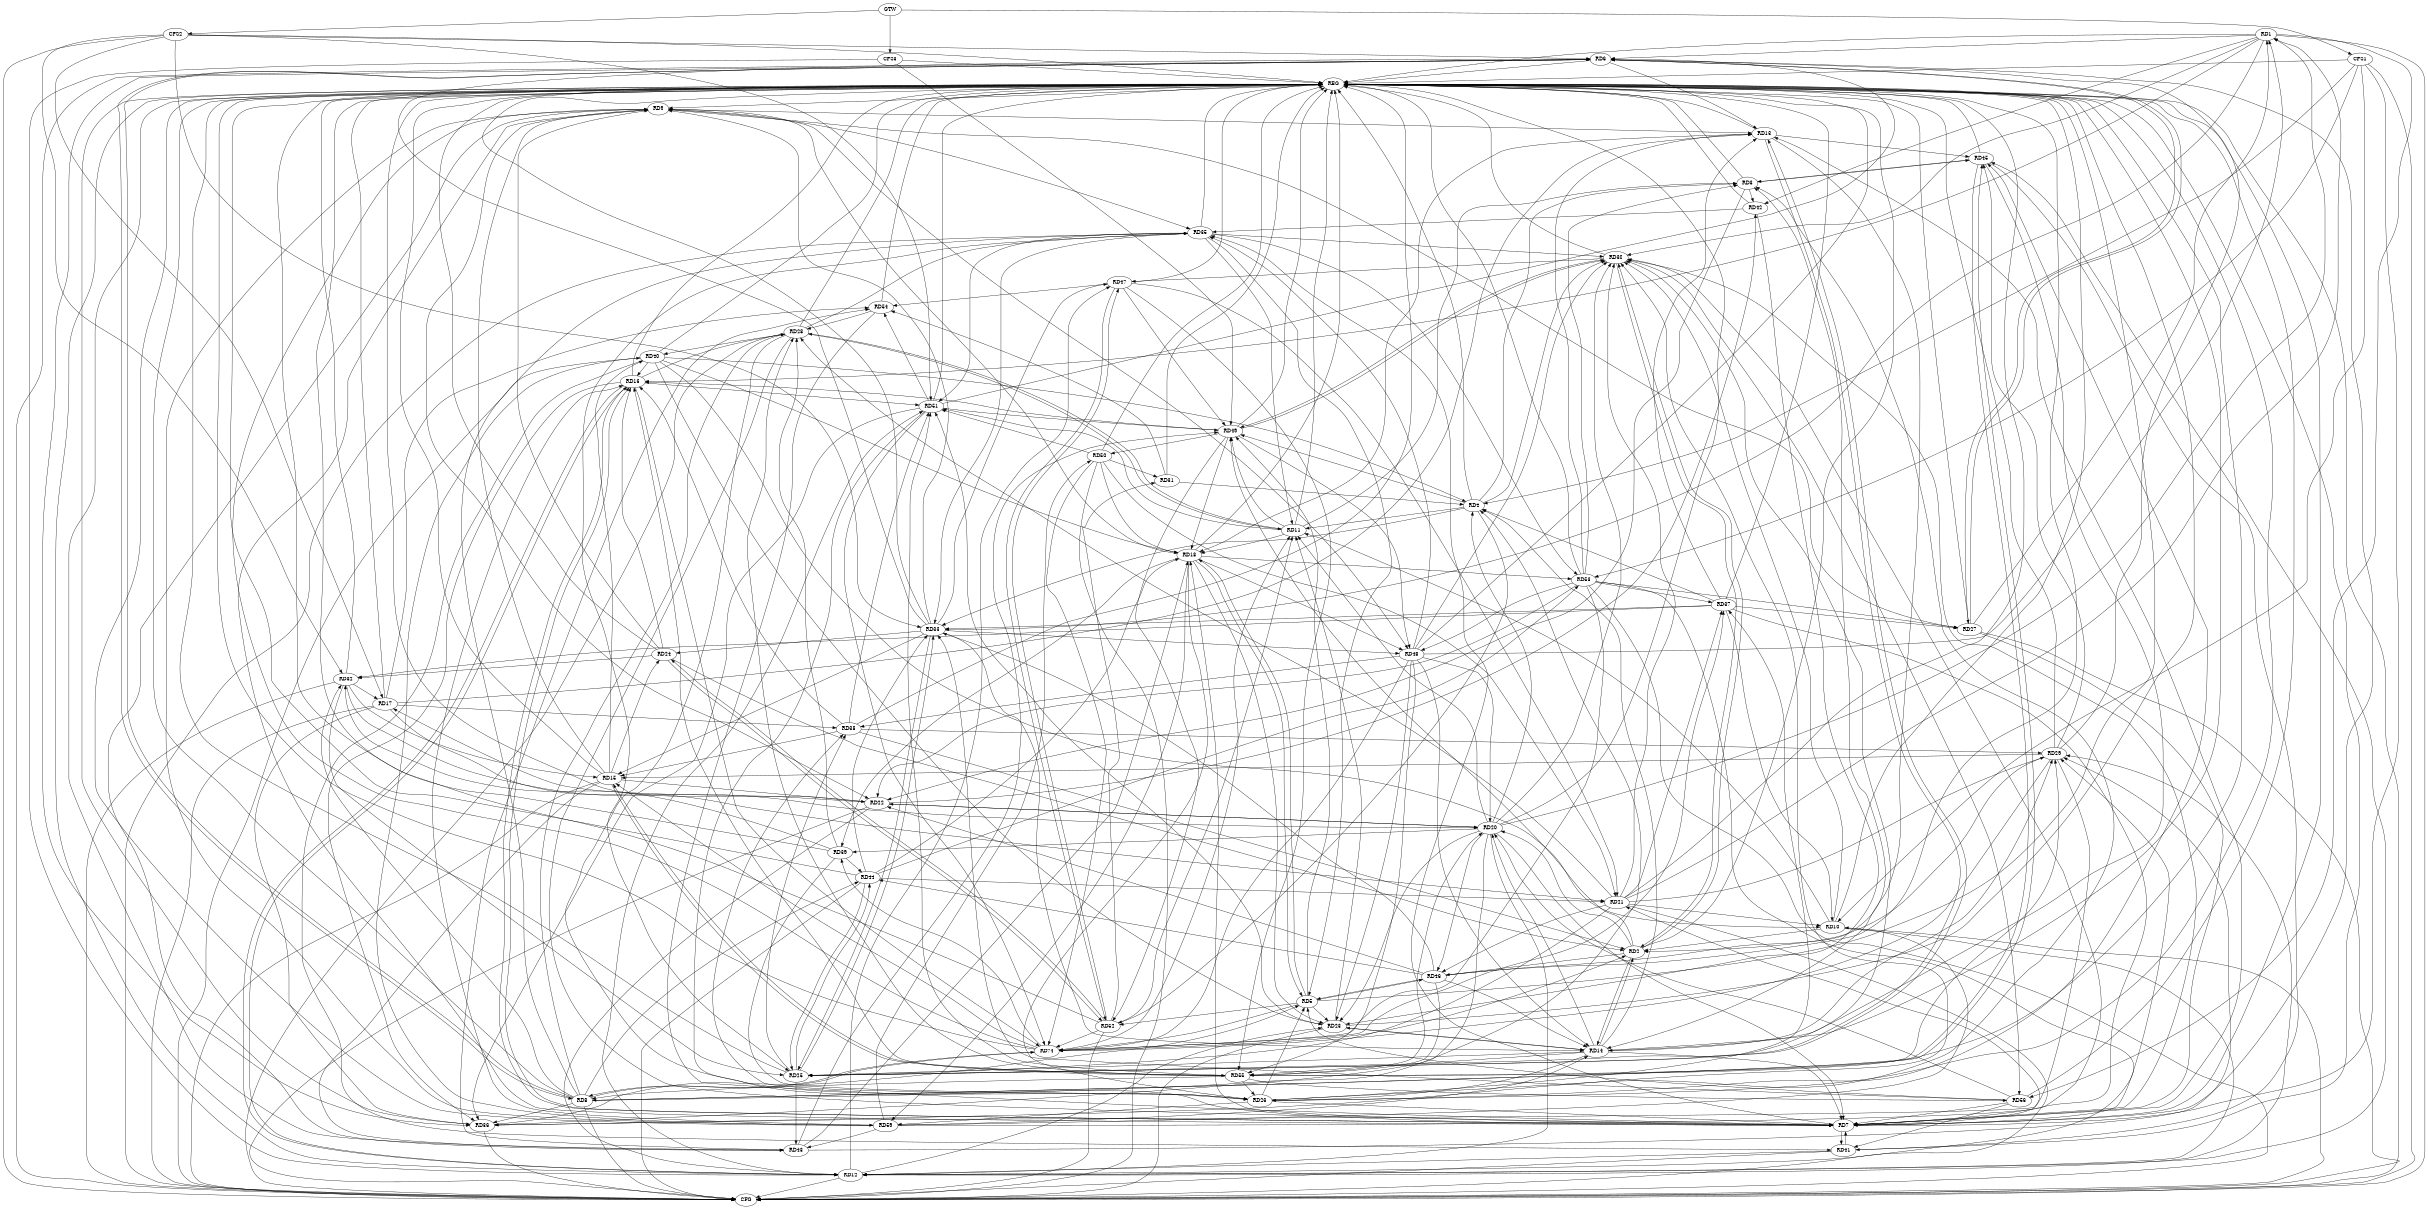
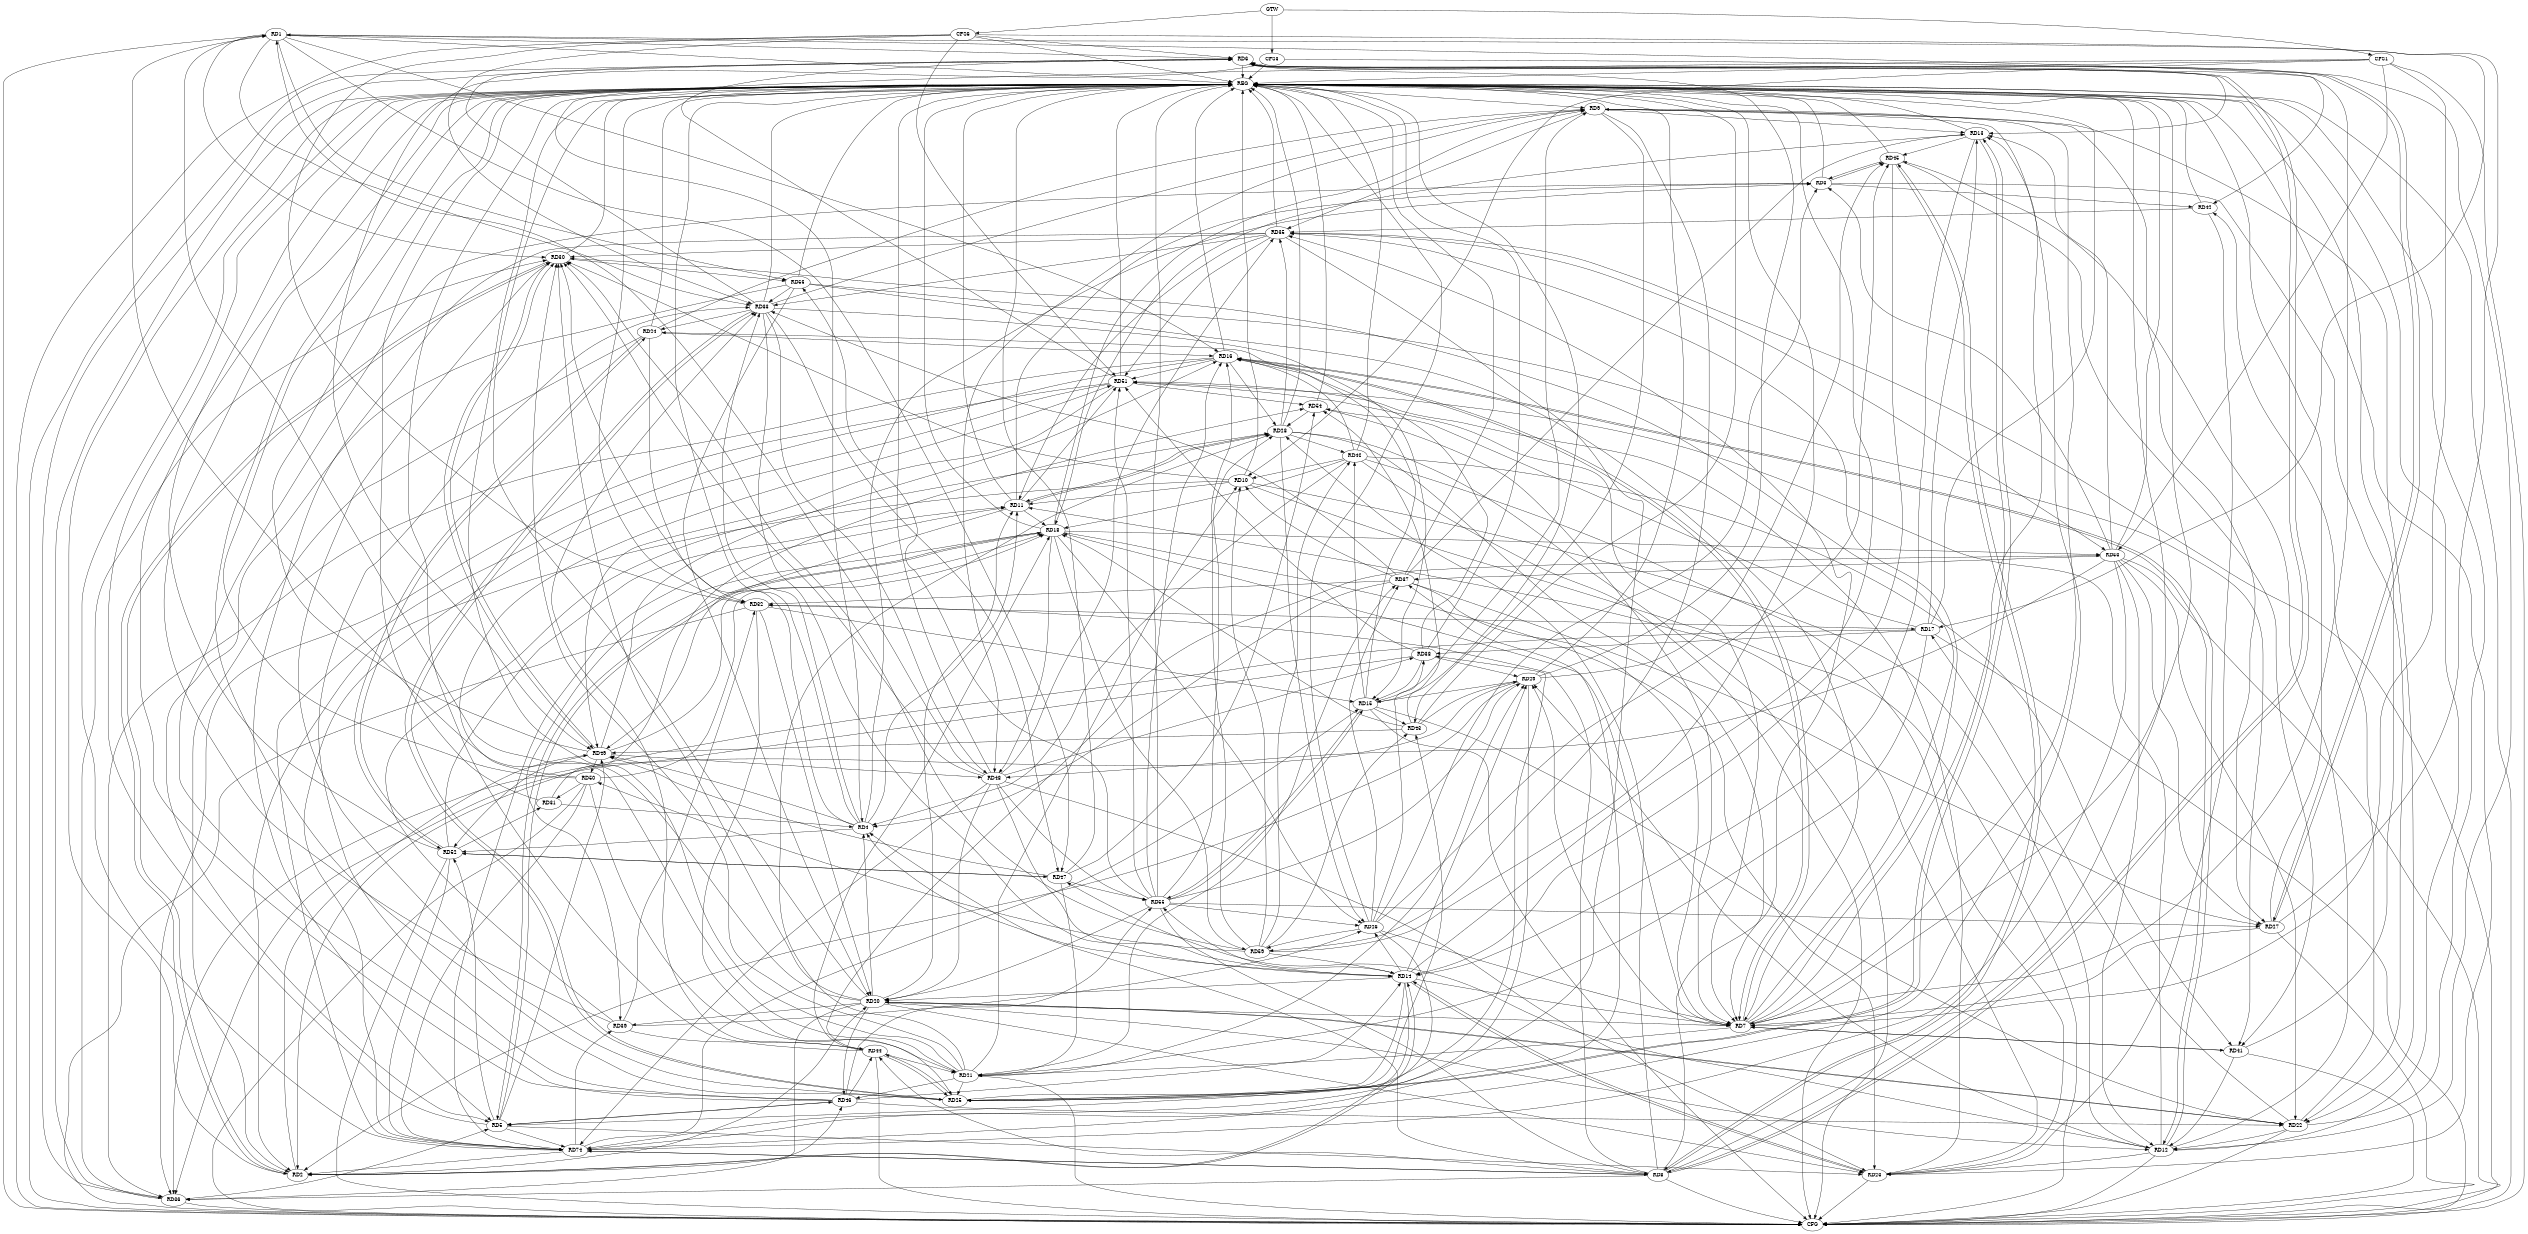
node "CPS2": label "CPS2" -> "CPS6"
edge "RD30" -> "RD47": now "RD1" -> "RD47"
edge "RD55" -> "RD27": added
